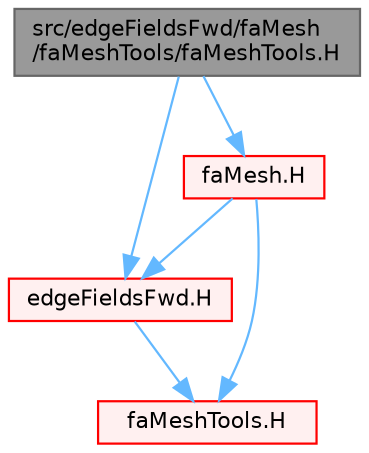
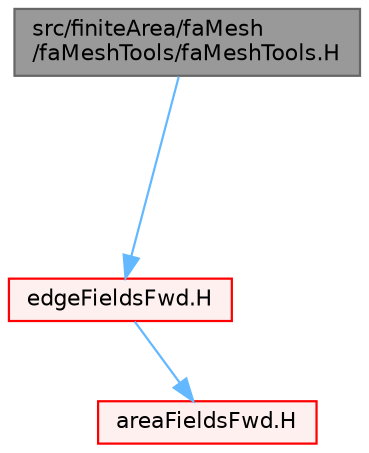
node "src/edgeFieldsFwd/faMesh /faMeshTools/faMeshTools.H": label "src/edgeFieldsFwd/faMesh /faMeshTools/faMeshTools.H" -> "src/finiteArea/faMesh /faMeshTools/faMeshTools.H"
node "faMesh.H": removed
node "faMeshTools.H": label "faMeshTools.H" -> "areaFieldsFwd.H"
